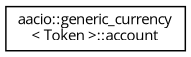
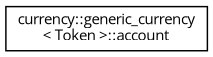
node "aacio::generic_currency < Token >::account": label "aacio::generic_currency < Token >::account" -> "currency::generic_currency < Token >::account"
